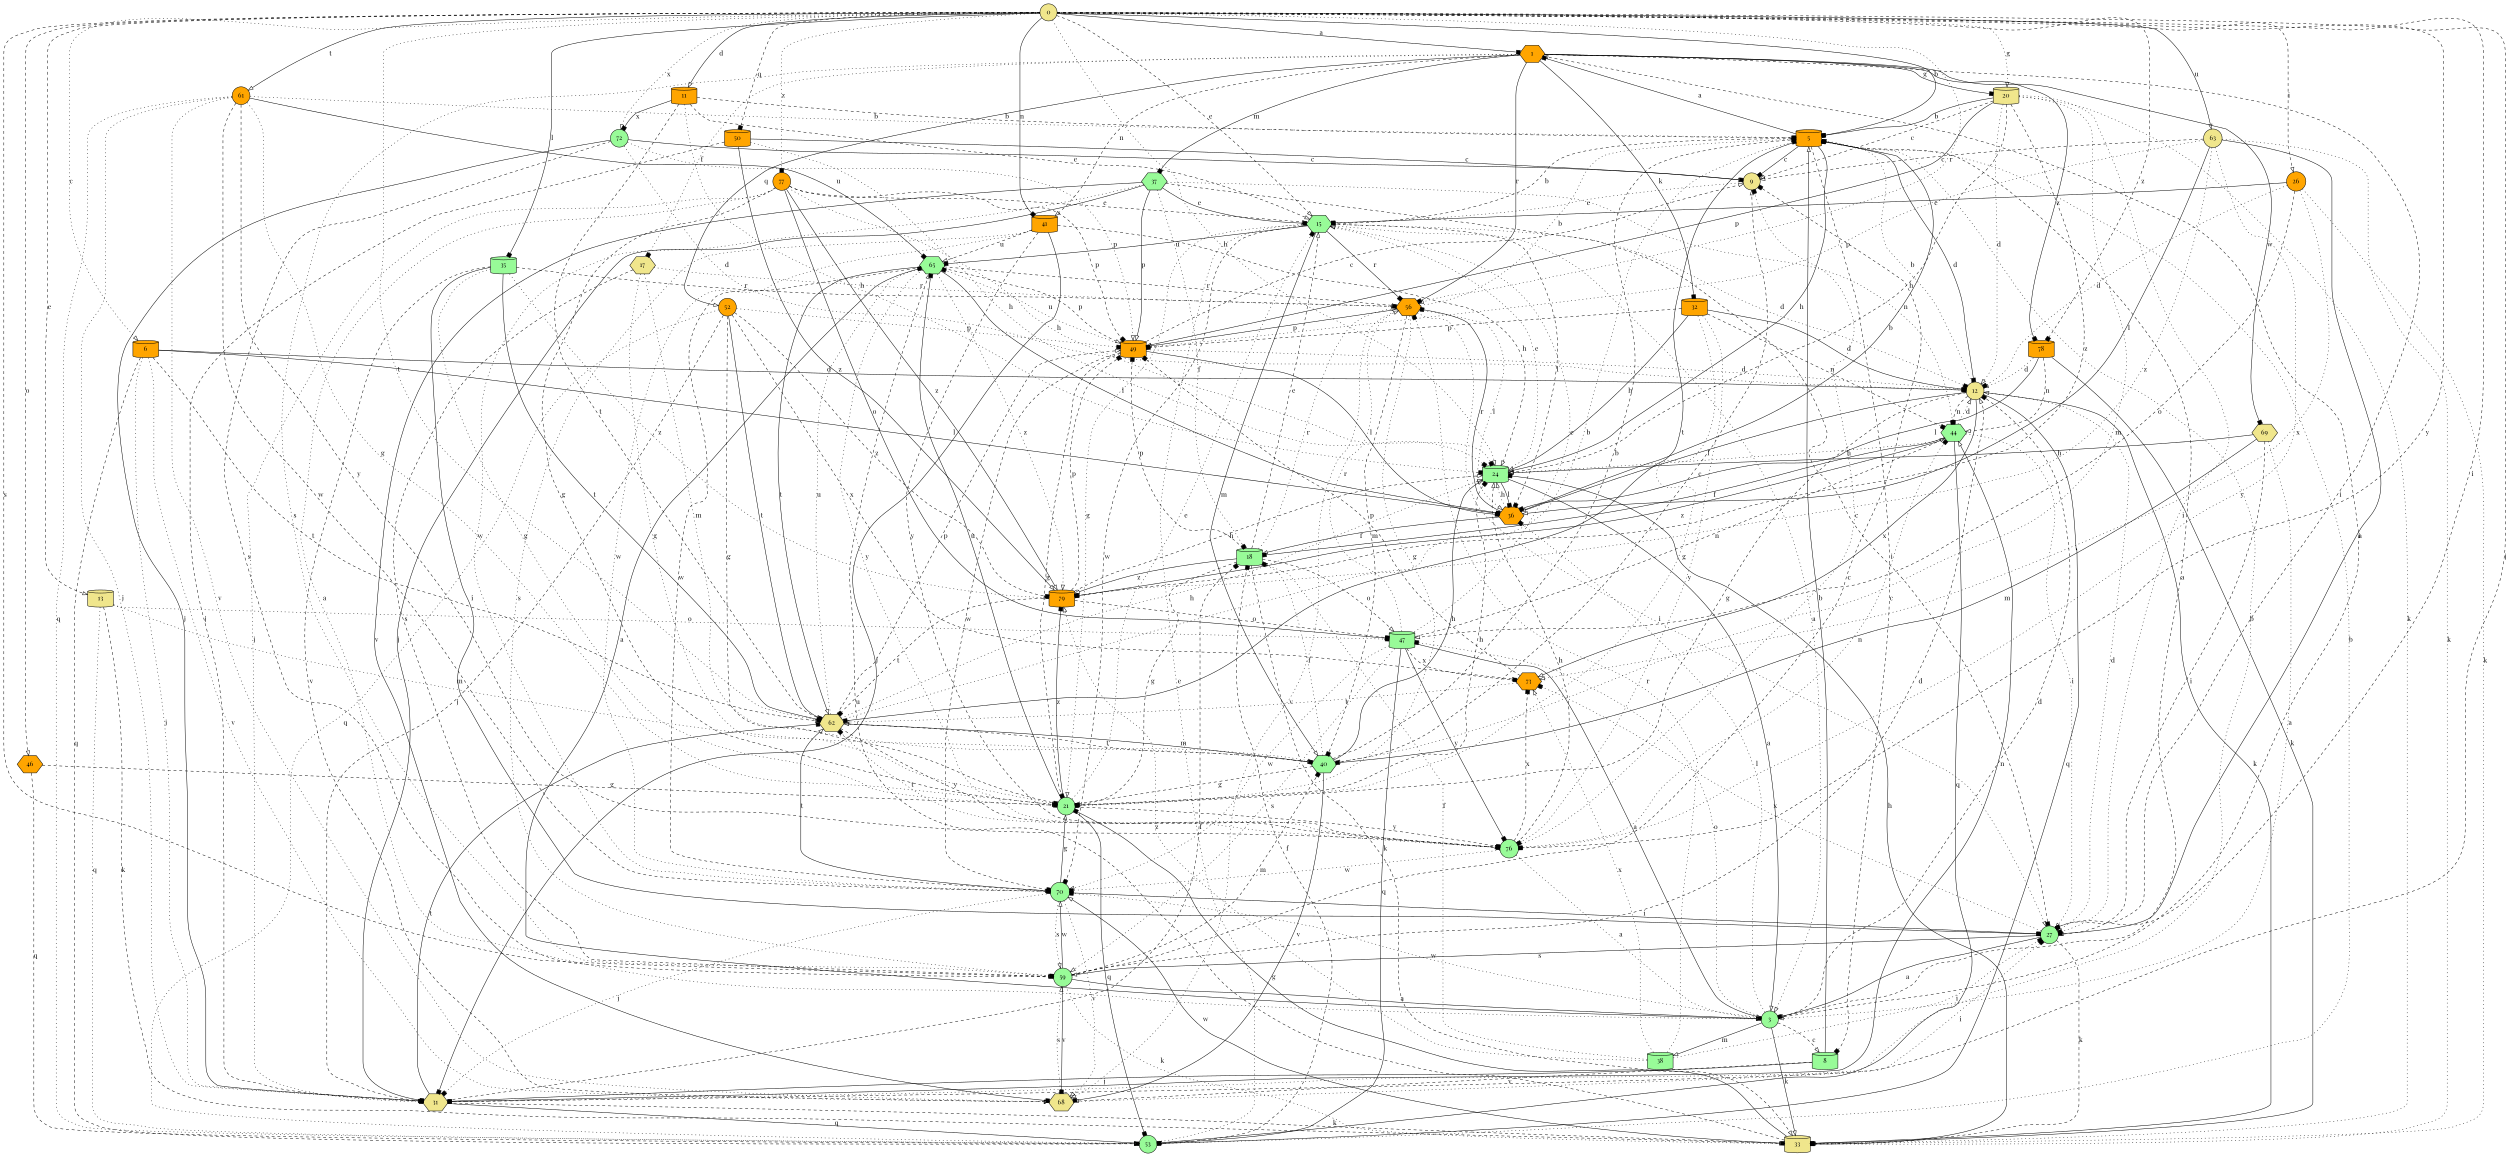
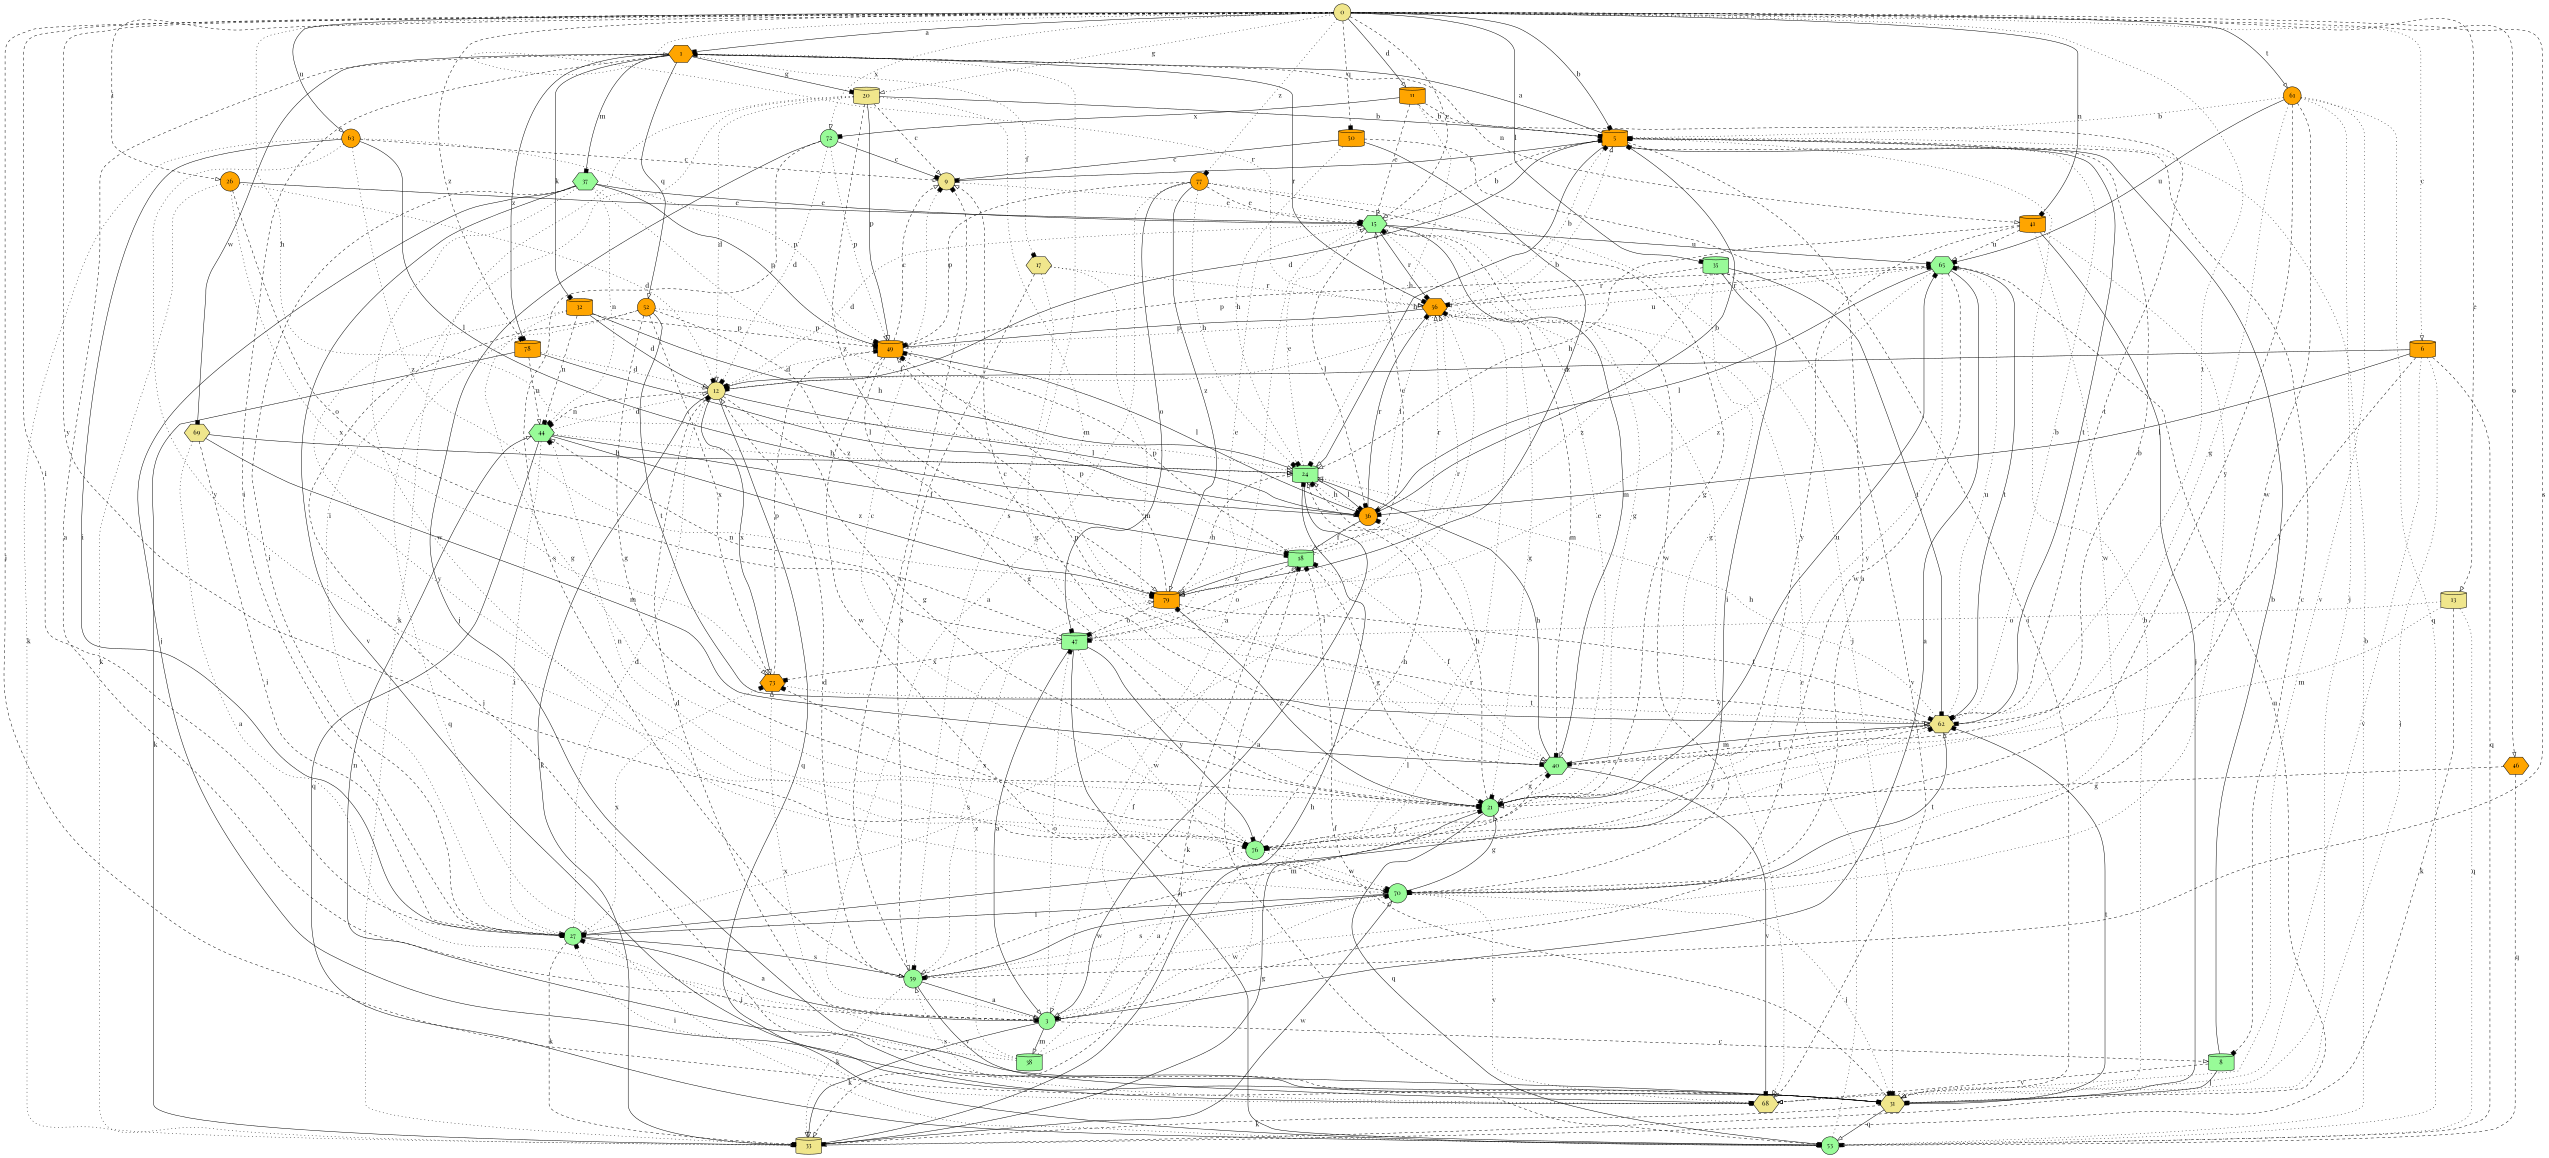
node "63": fillcolor khaki -> orange
edge "20" -> "24": removed, label "h"
node "36": shape hexagon -> circle
